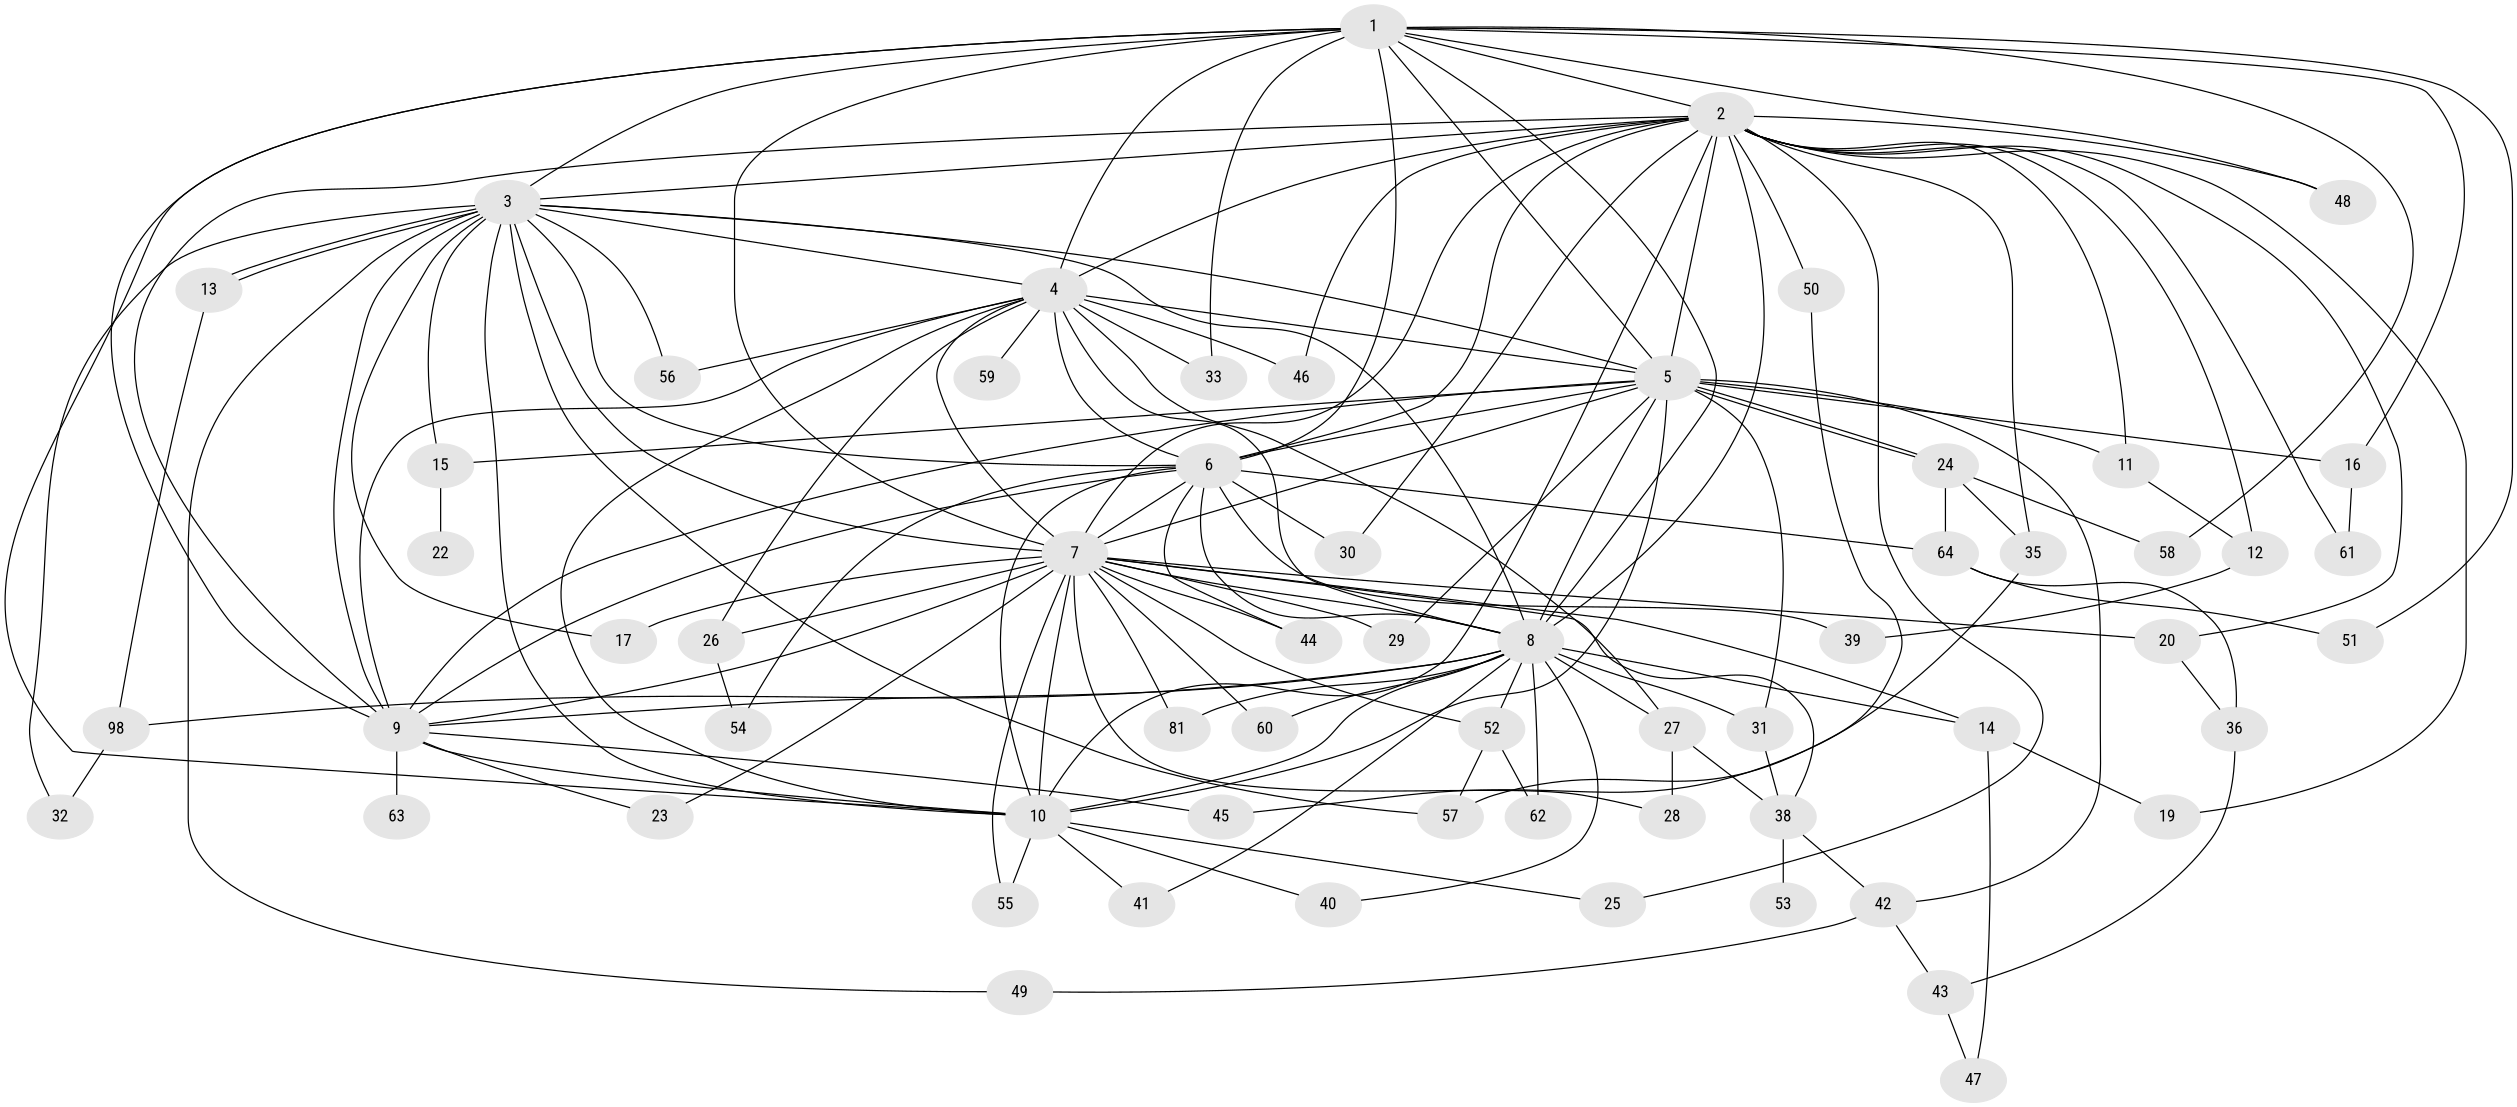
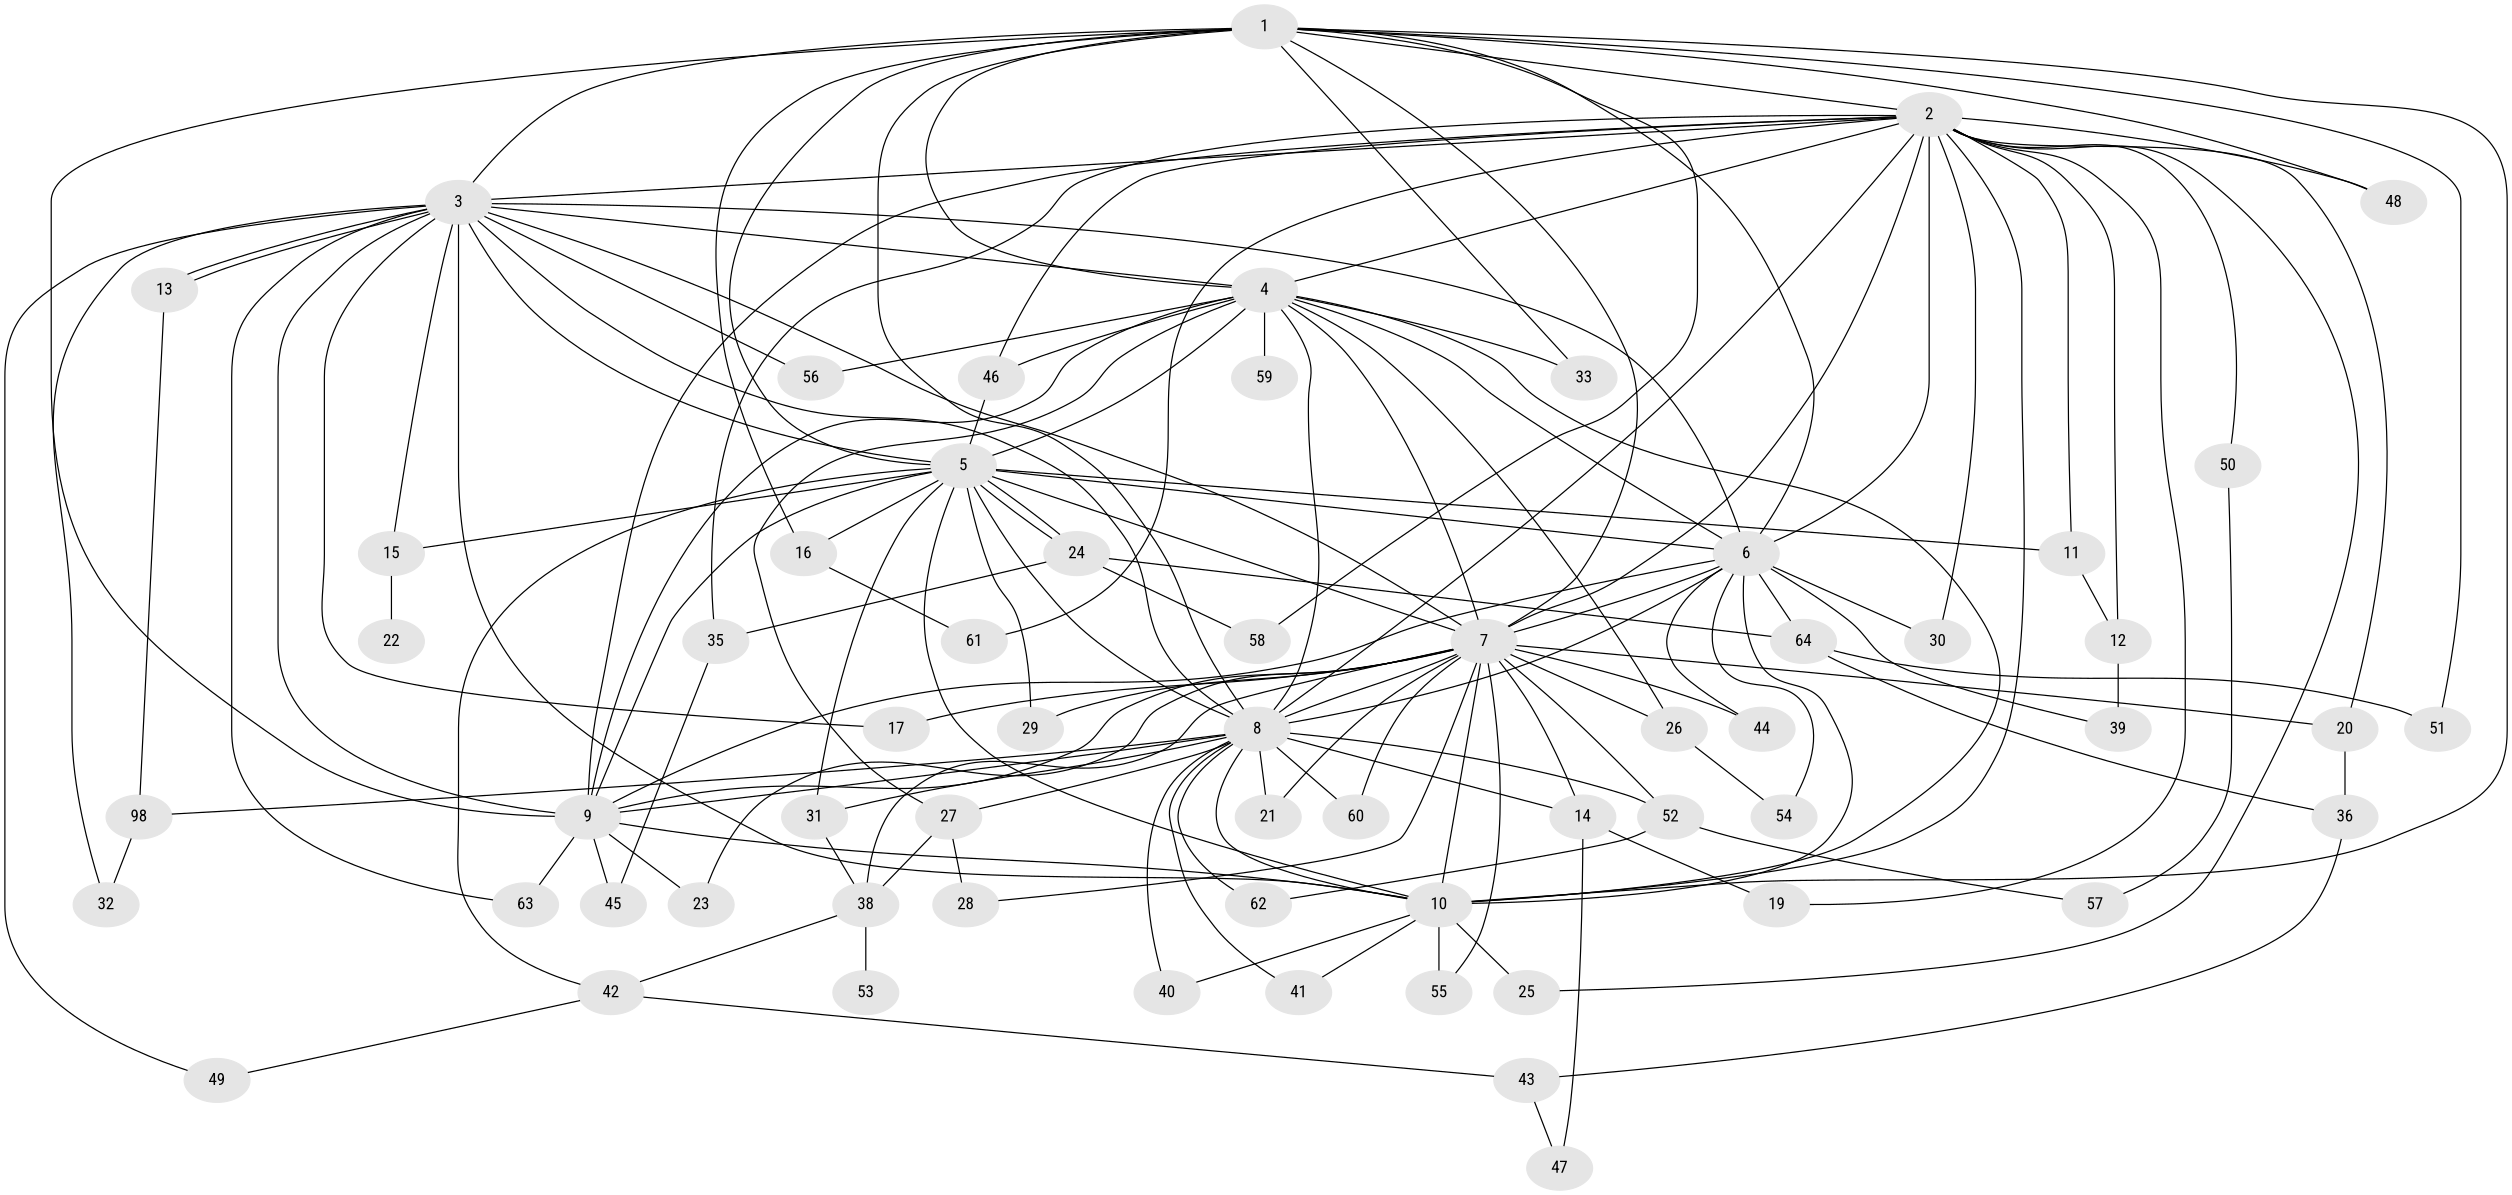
edge "2" -- "5": now "46" -- "5"
edge "3" -- "57": now "3" -- "63"
node "81": label "81" -> "21"
